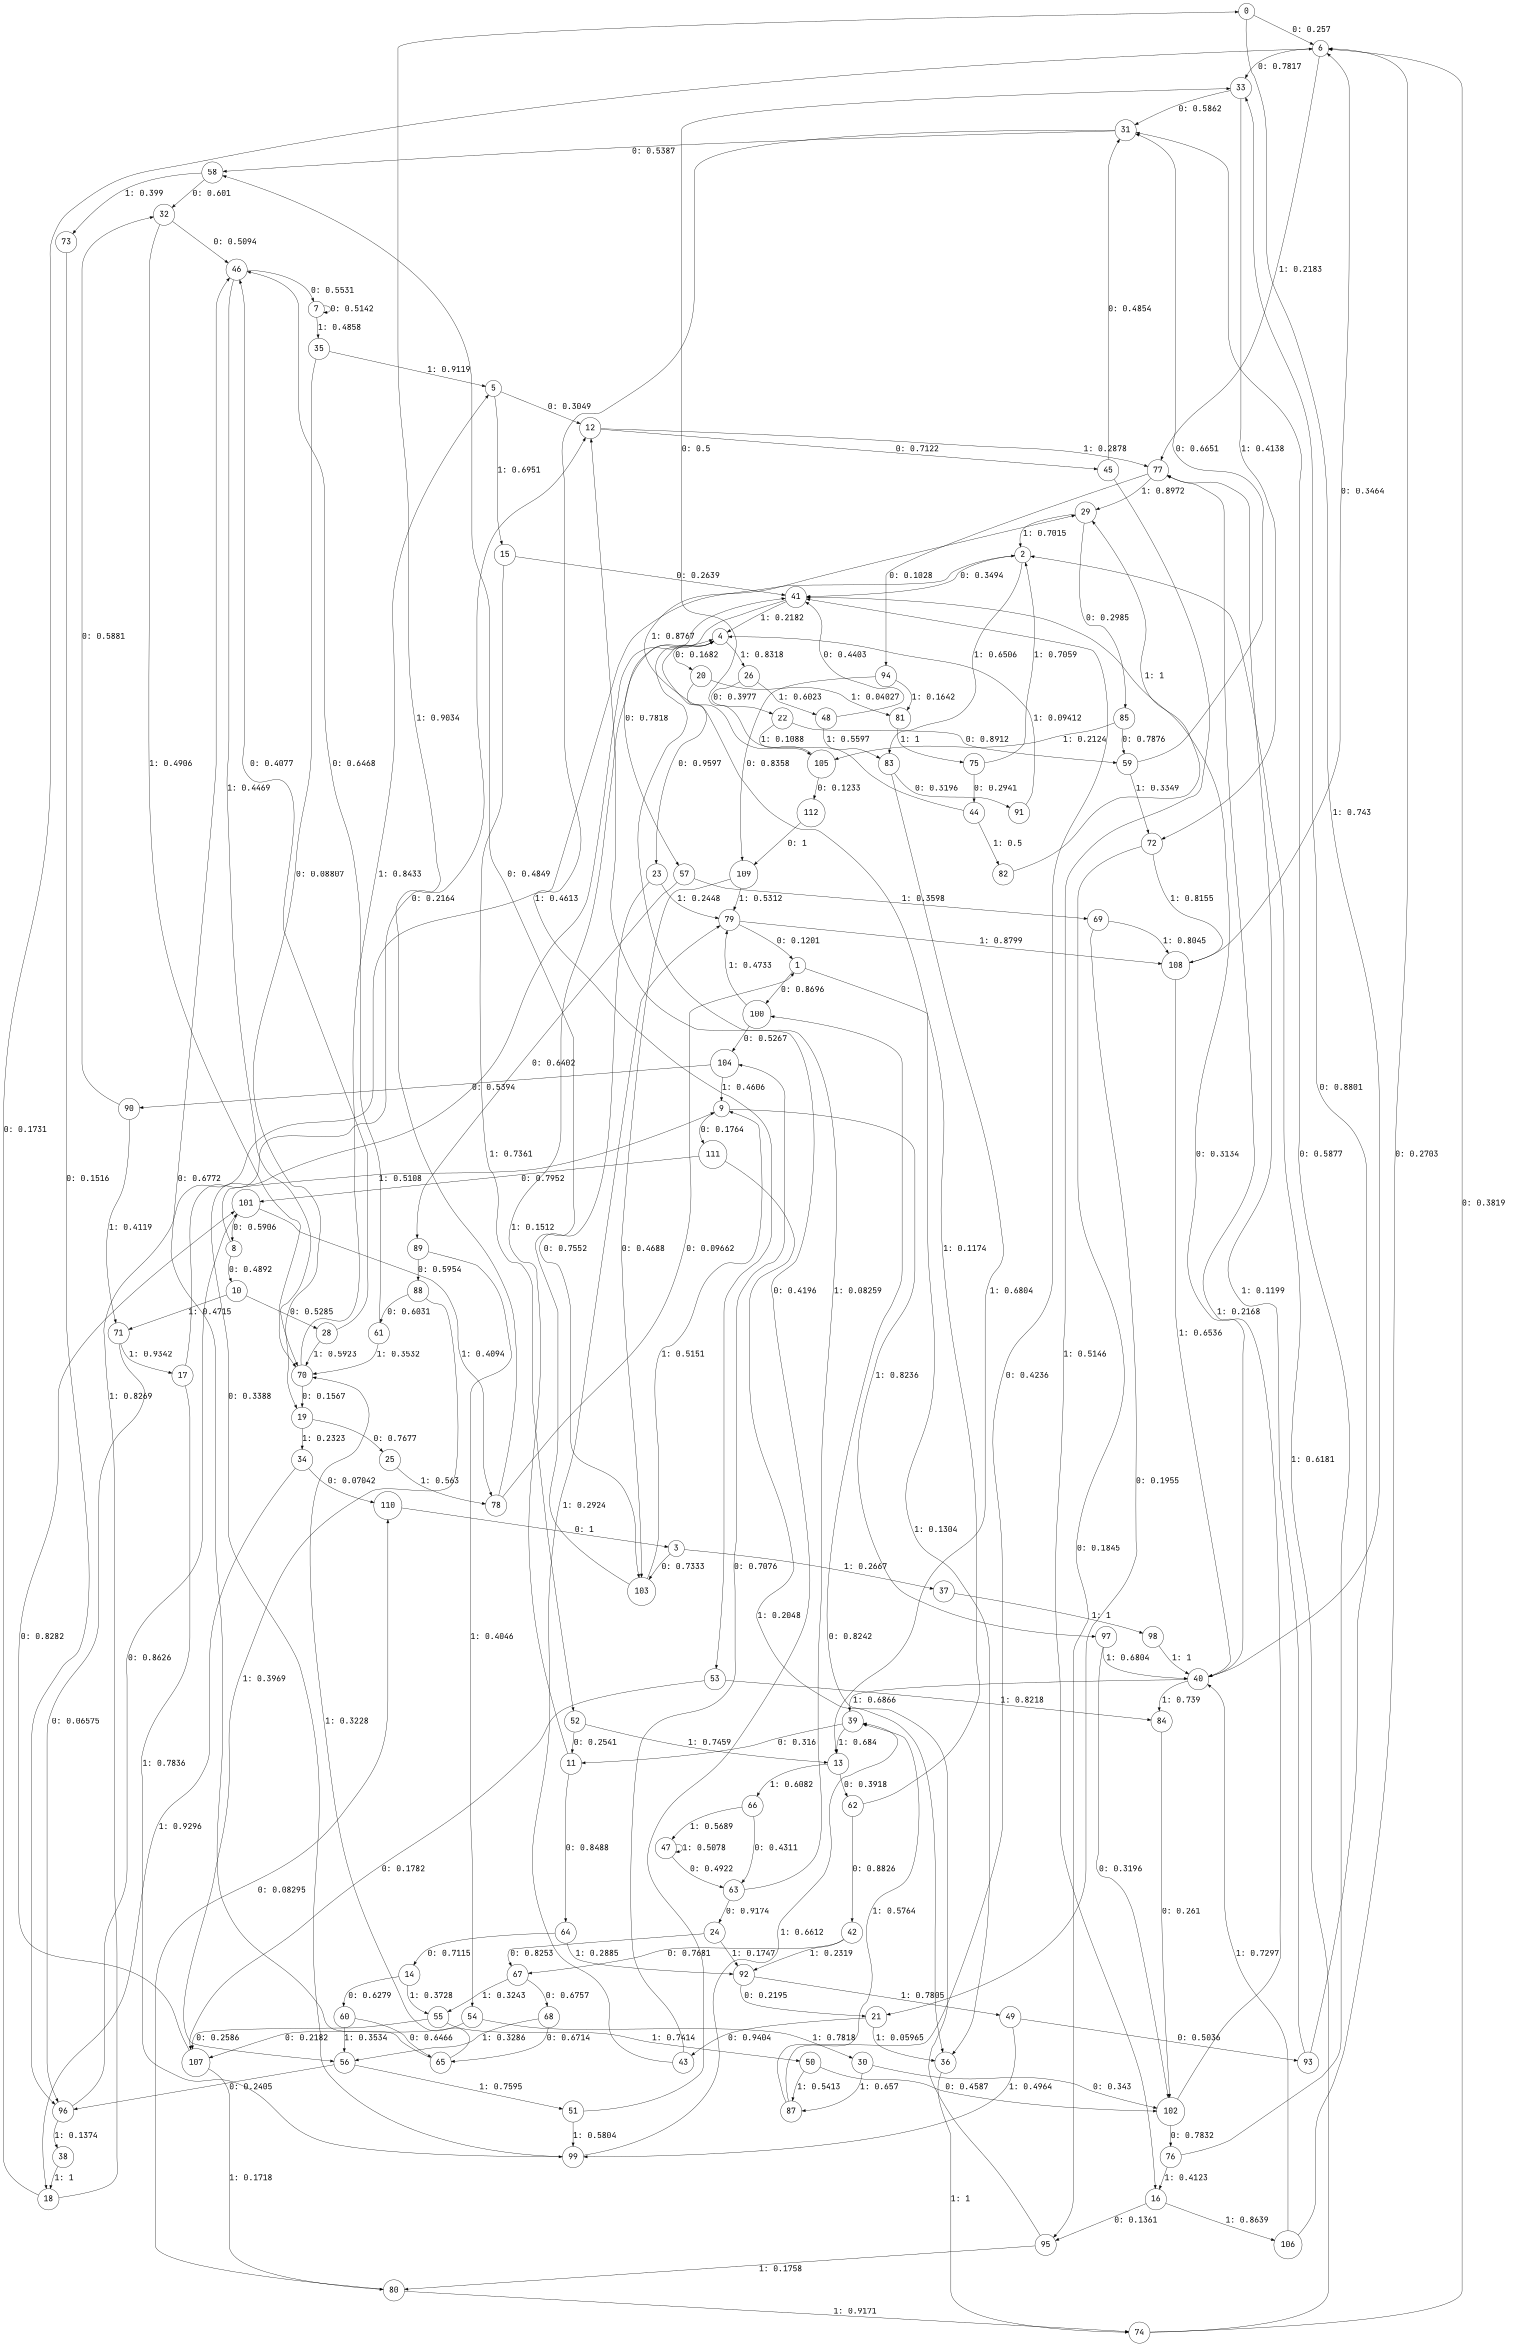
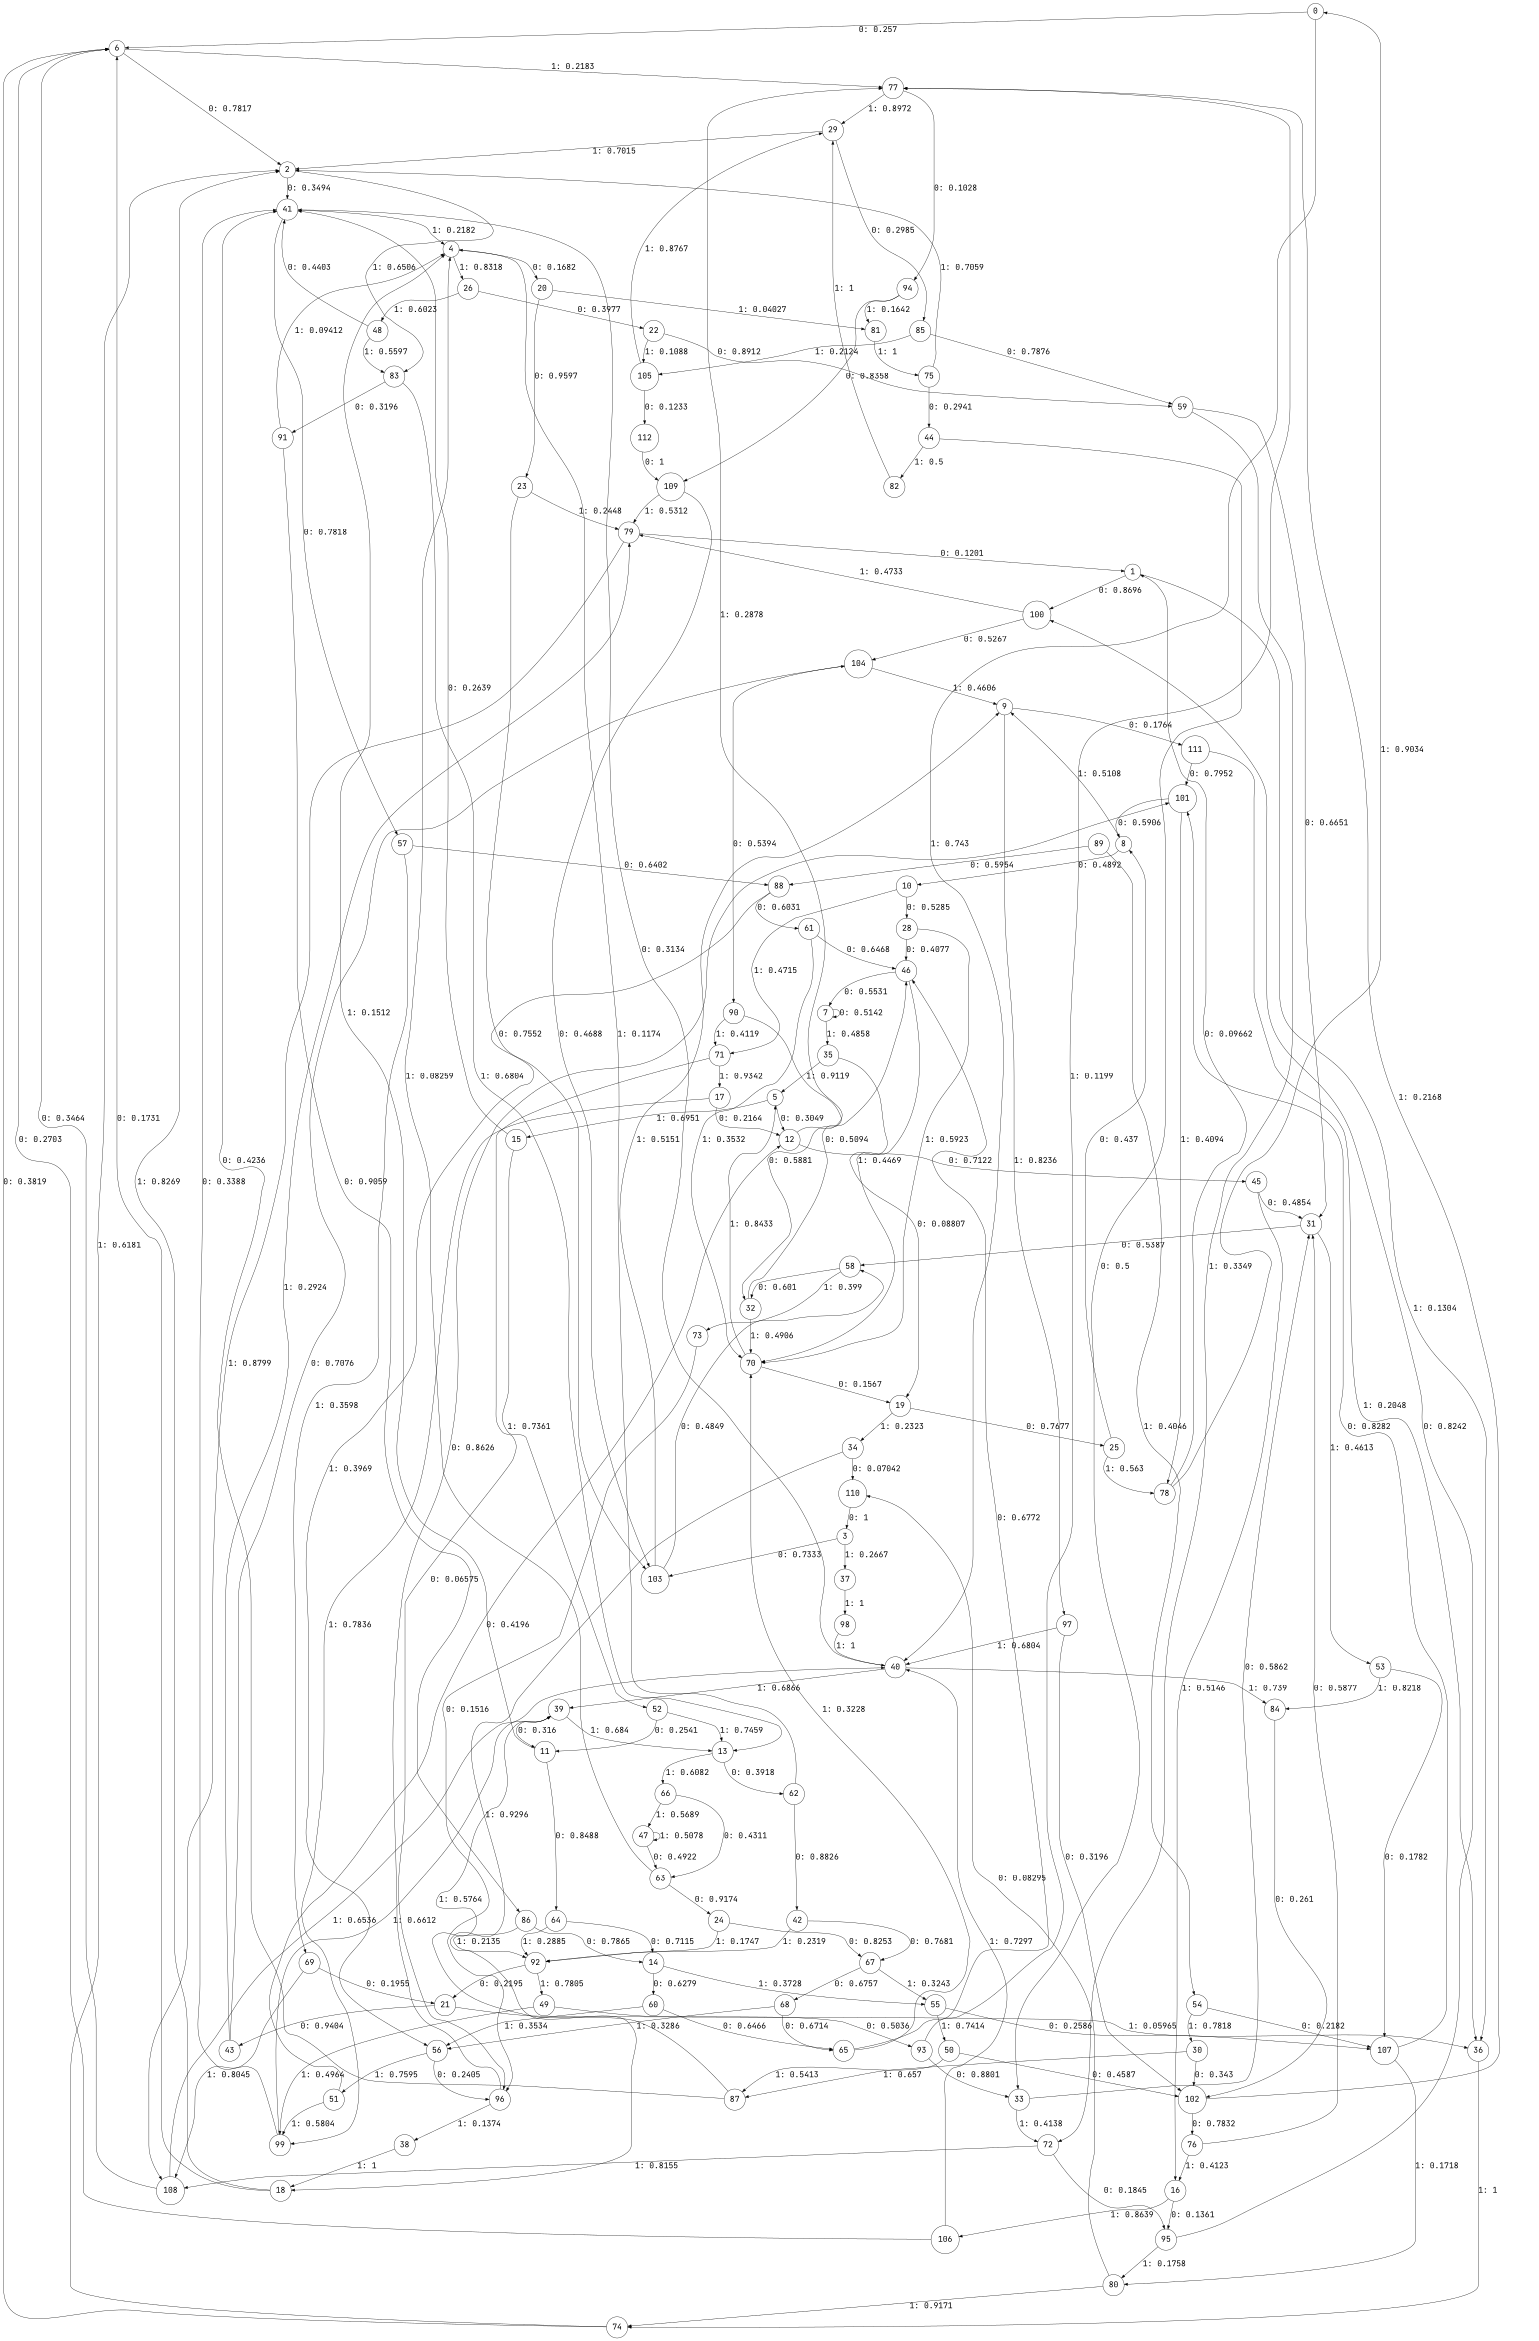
edge "6" -> "33": now "6" -> "2"
edge "57" -> "89": now "57" -> "88"
edge "25" -> "8": added, label "0: 0.437"
node "86": added
